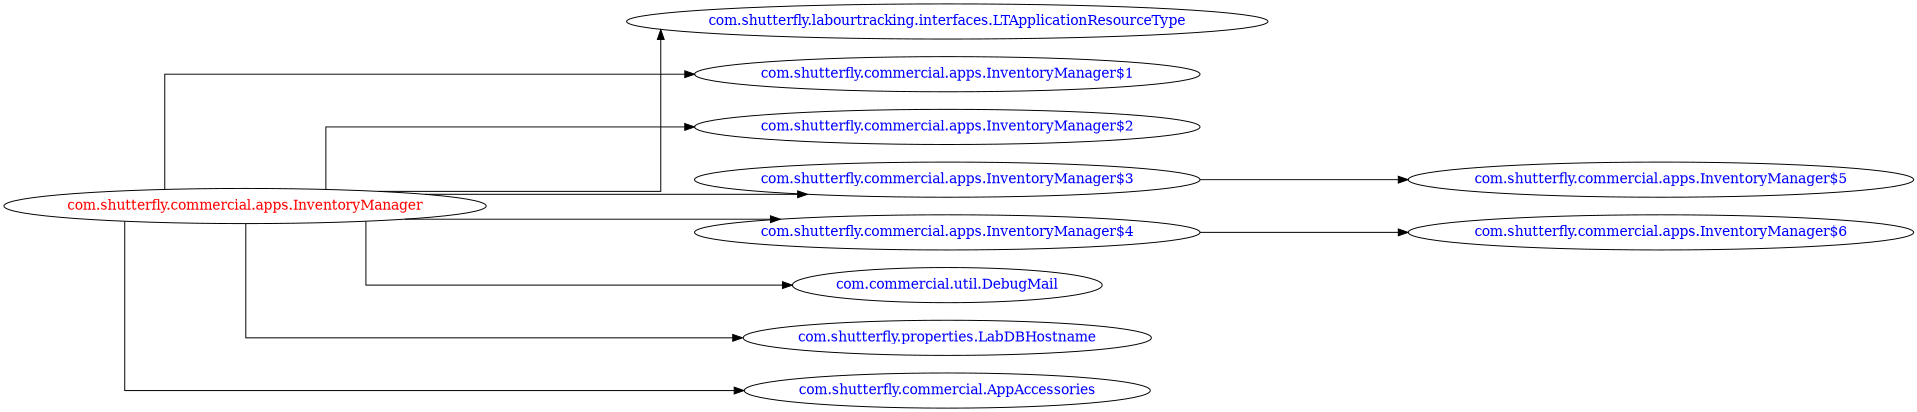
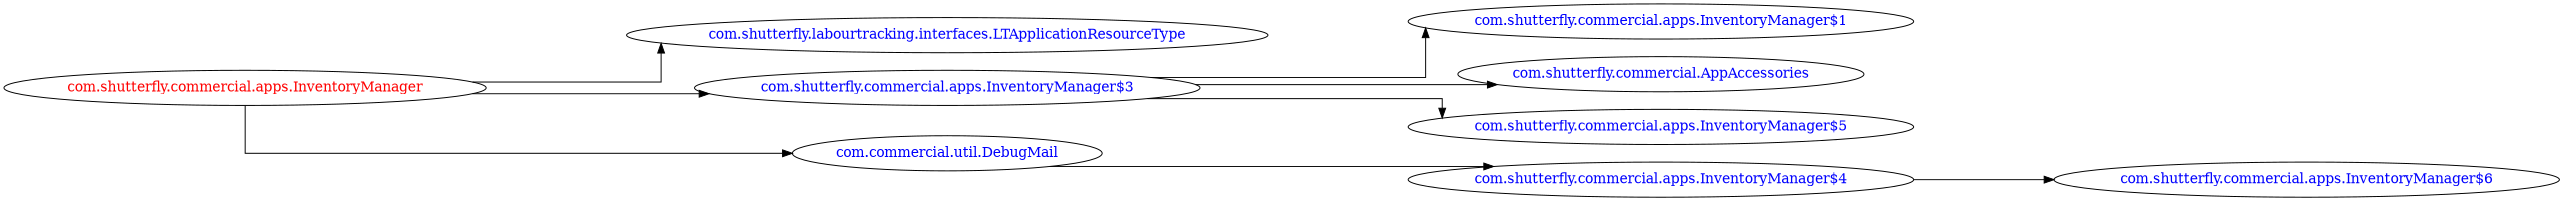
edge "com.shutterfly.commercial.apps.InventoryManager" -> "com.shutterfly.commercial.apps.InventoryManager$1": now "com.shutterfly.commercial.apps.InventoryManager$3" -> "com.shutterfly.commercial.apps.InventoryManager$1"
node "com.shutterfly.commercial.apps.InventoryManager$2": removed
edge "com.shutterfly.commercial.apps.InventoryManager" -> "com.shutterfly.commercial.apps.InventoryManager$4": now "com.commercial.util.DebugMail" -> "com.shutterfly.commercial.apps.InventoryManager$4"
node "com.shutterfly.properties.LabDBHostname": removed
edge "com.shutterfly.commercial.apps.InventoryManager" -> "com.shutterfly.commercial.AppAccessories": now "com.shutterfly.commercial.apps.InventoryManager$3" -> "com.shutterfly.commercial.AppAccessories"
